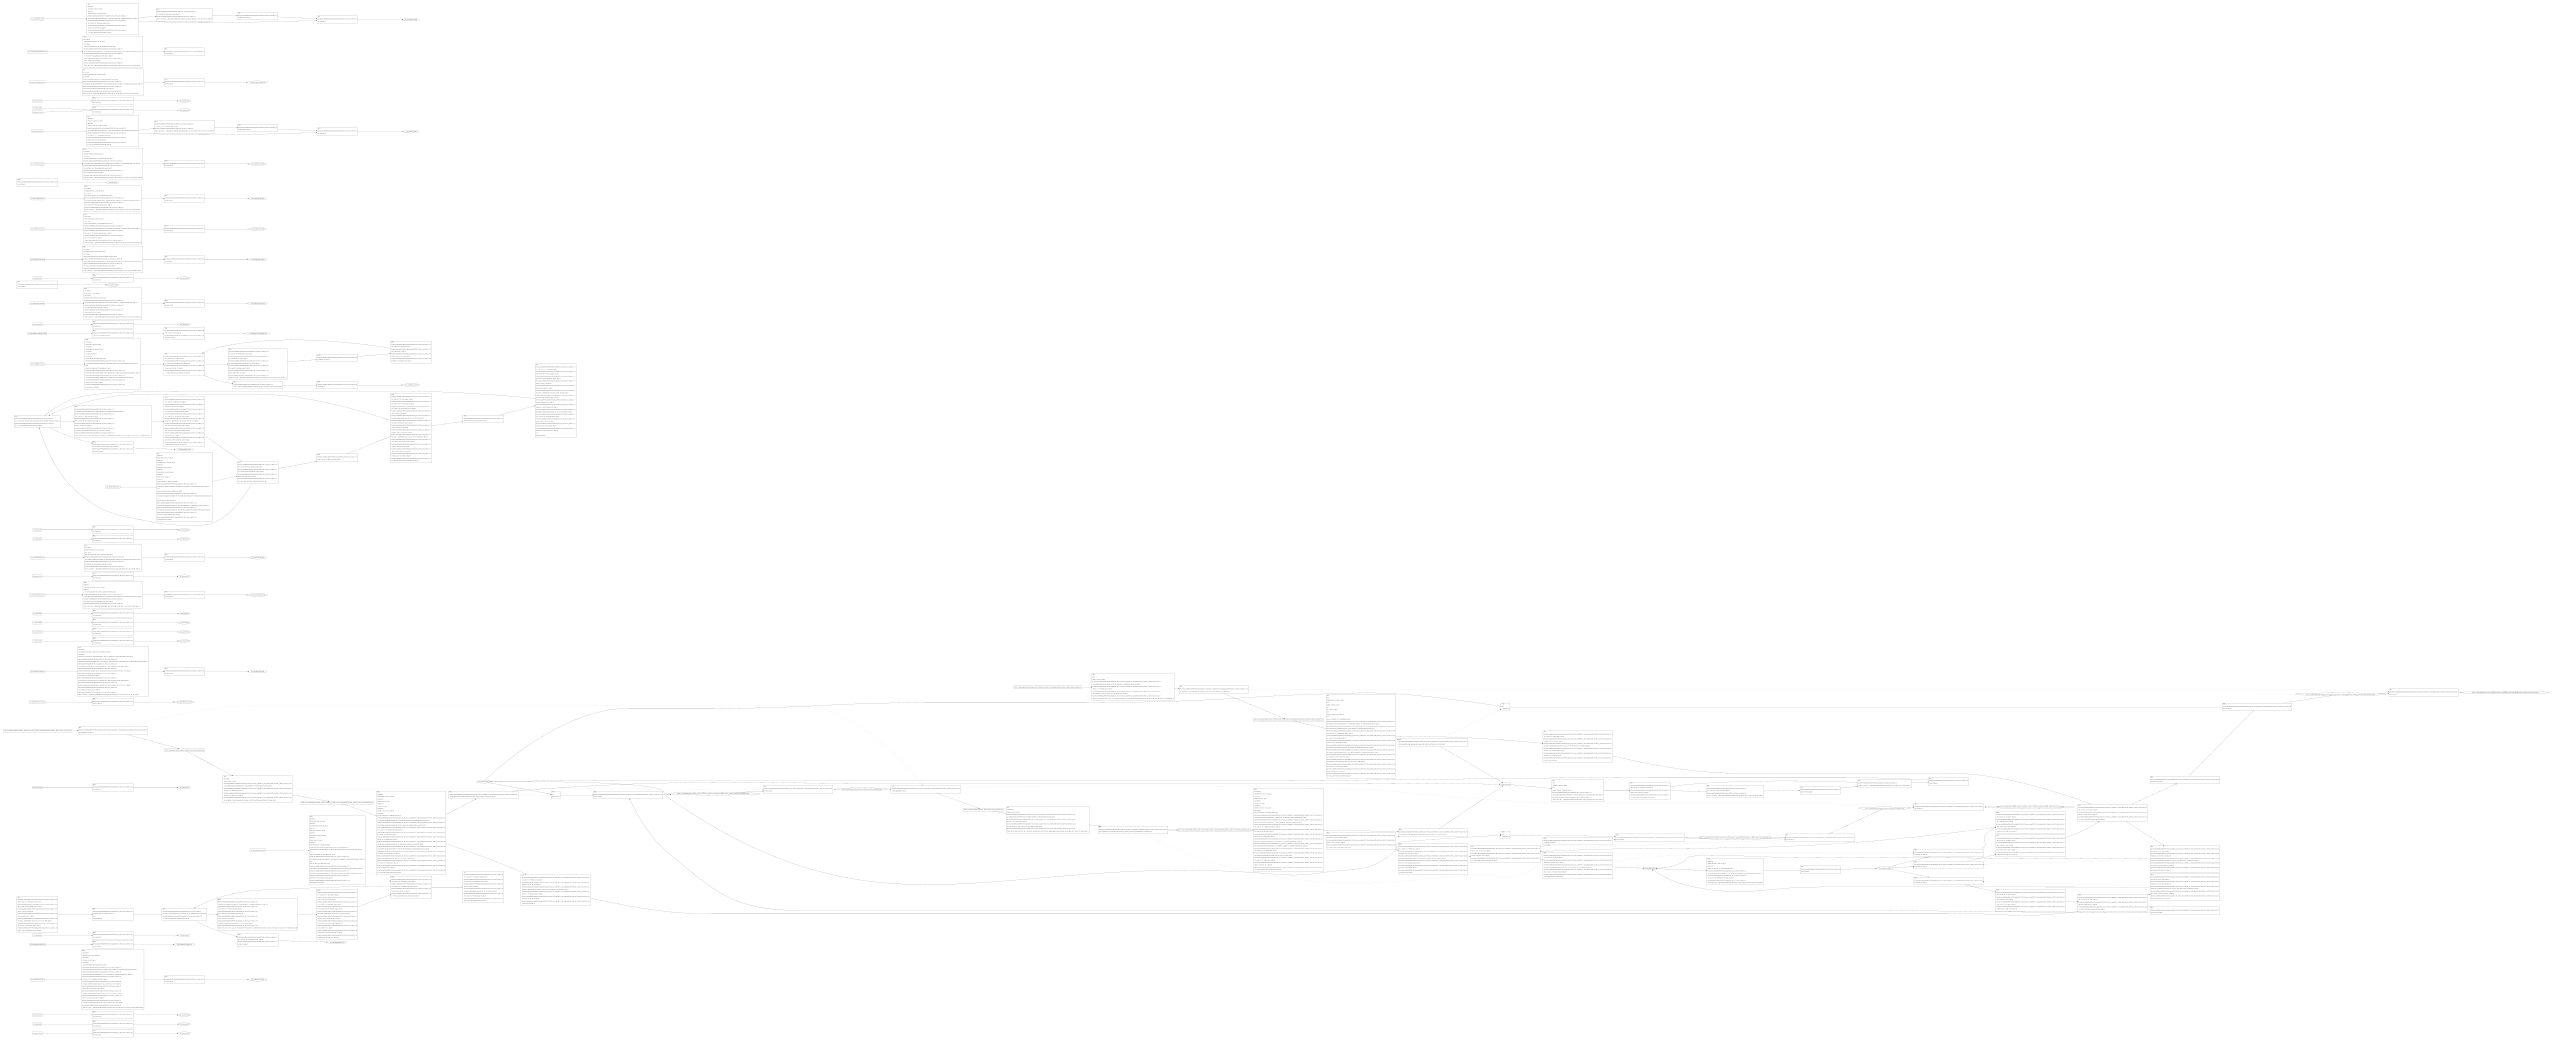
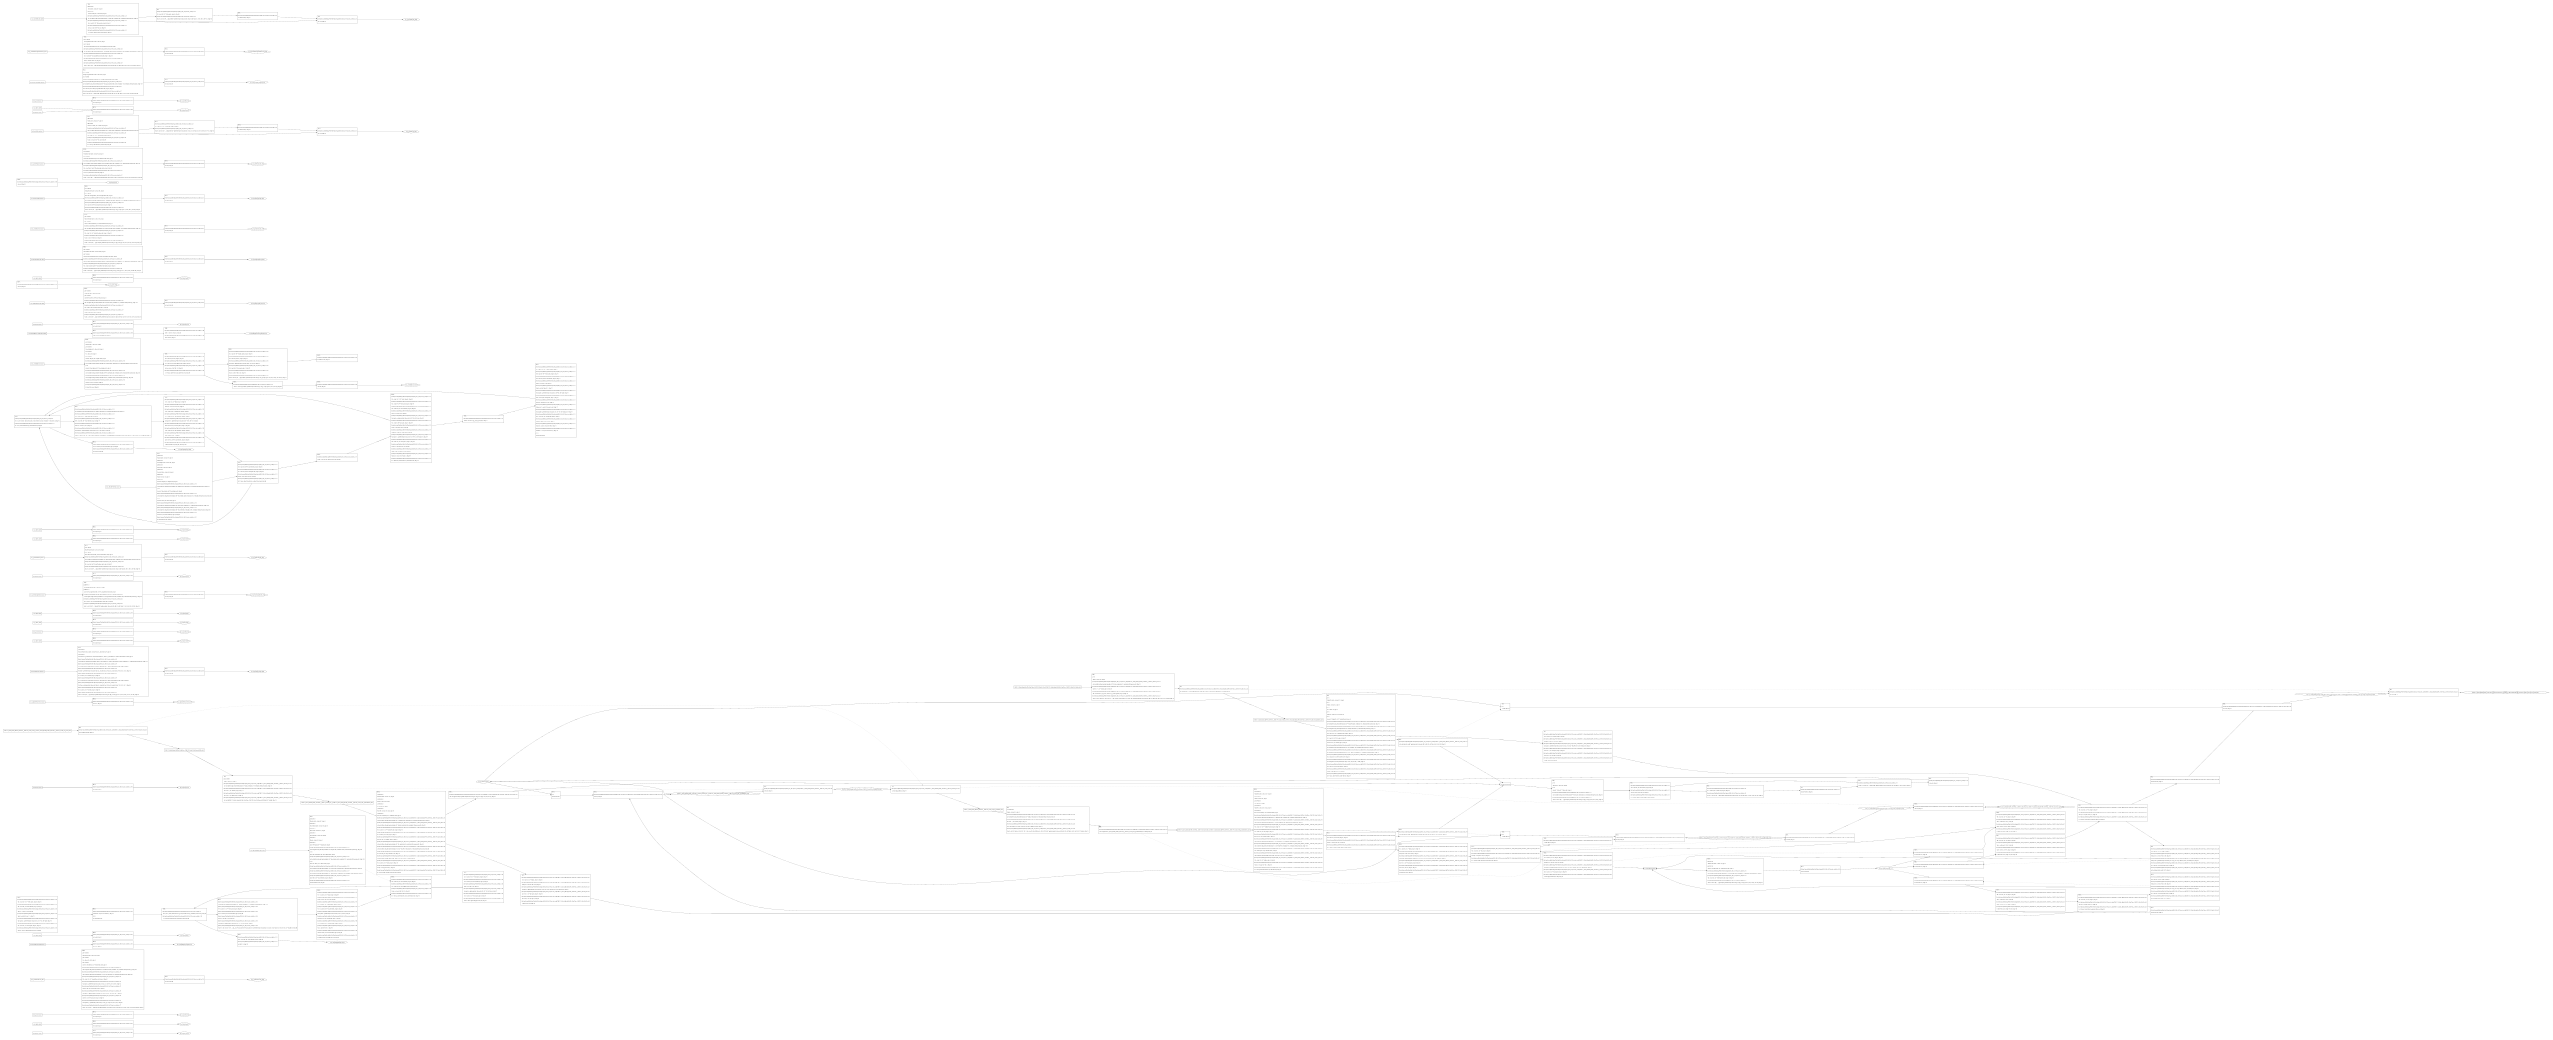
node "{io_ll_printHexUnsignedCharLine_end}": added
node "BB43:": removed
